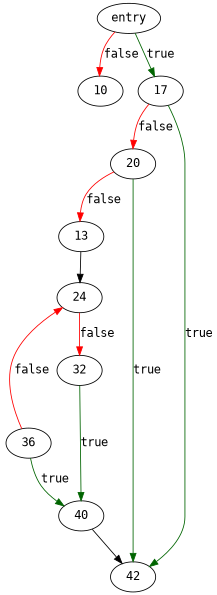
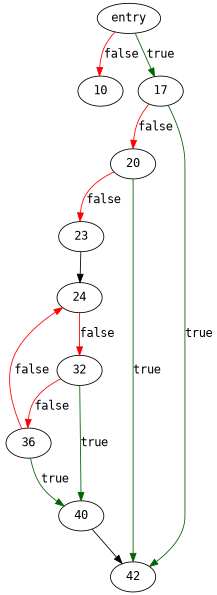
node "13": label "13" -> "23"
edge "32" -> "36": added, label "false"
